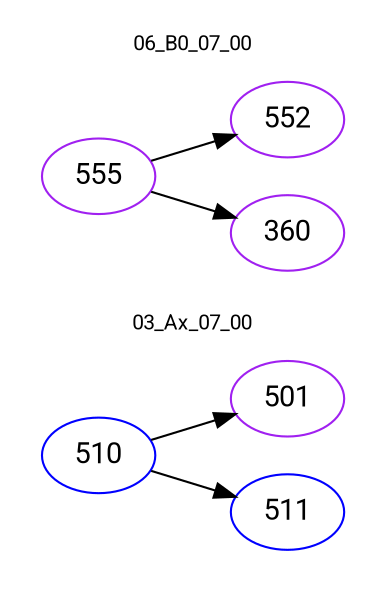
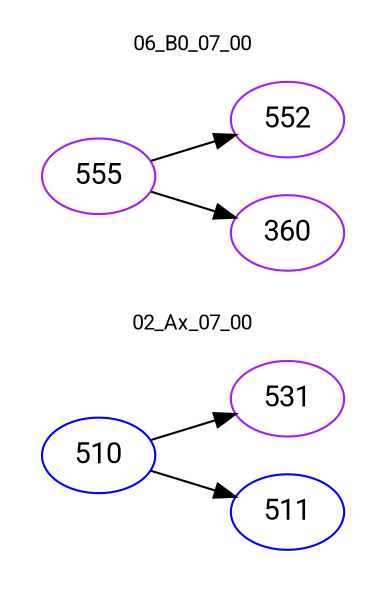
cluster "03_Ax_07_00": label "03_Ax_07_00" -> "02_Ax_07_00"
node "501": label "501" -> "531"
